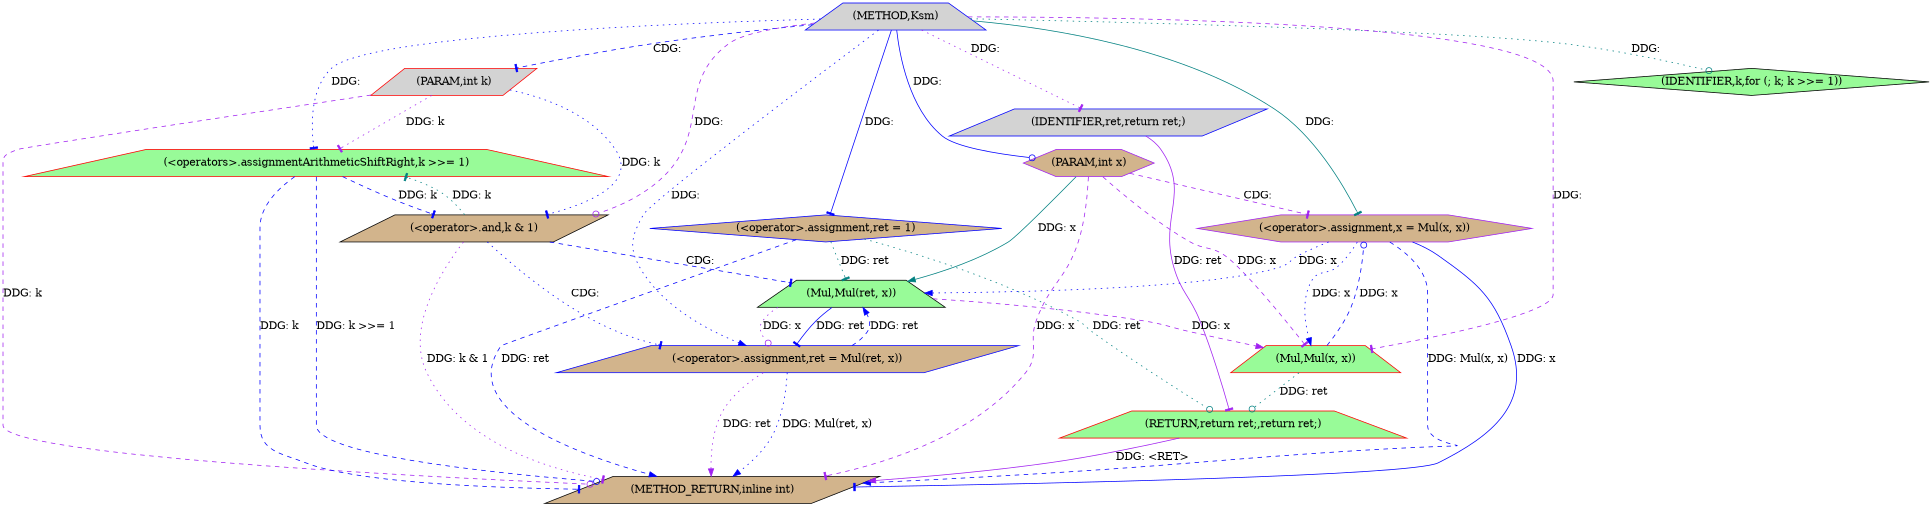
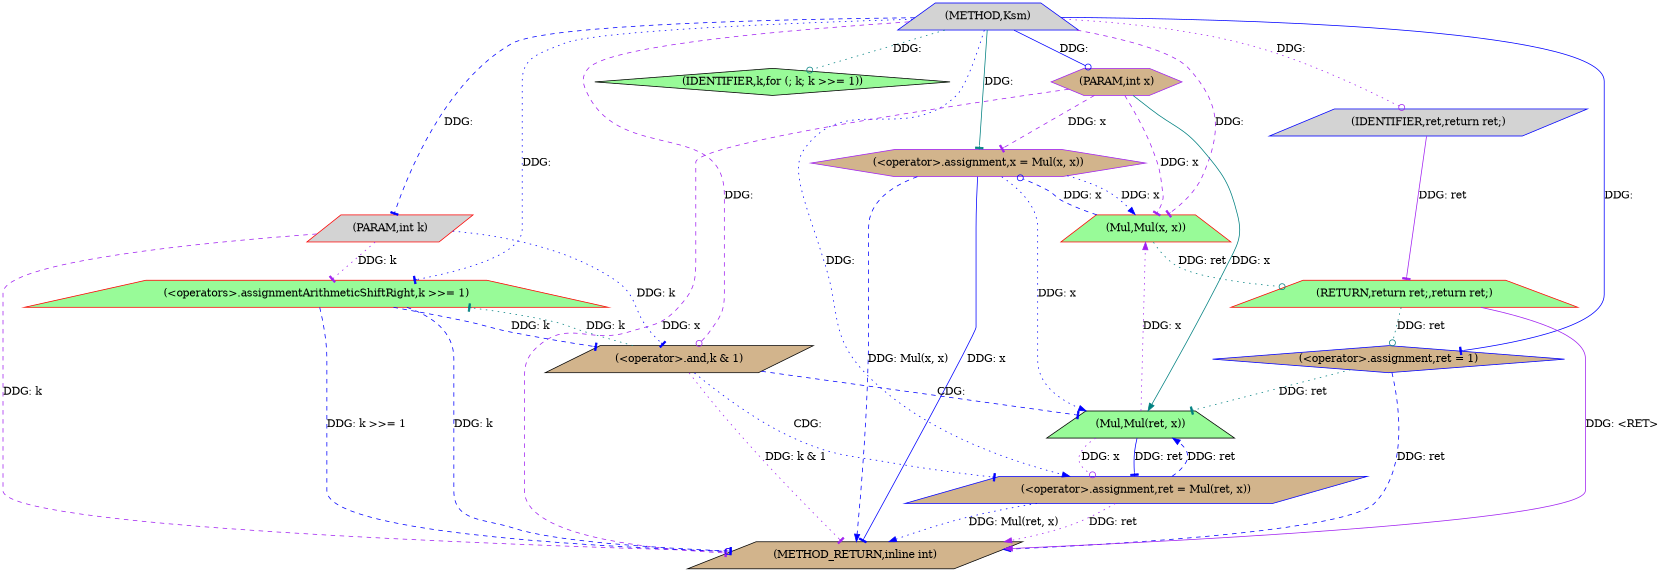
edge "(METHOD,Ksm)" -> "(PARAM,int k)": label "CDG: " -> "DDG: "
edge "(METHOD,Ksm)" -> "(IDENTIFIER,ret,return ret;)": arrowhead tee -> odot
edge "(PARAM,int x)" -> "(<operator>.assignment,x = Mul(x, x))": label "CDG: " -> "DDG: x"
edge "(<operator>.assignment,ret = 1)" -> "(RETURN,return ret;,return ret;)": reversed
edge "(Mul,Mul(ret, x))" -> "(Mul,Mul(x, x))": style dashed -> dotted
